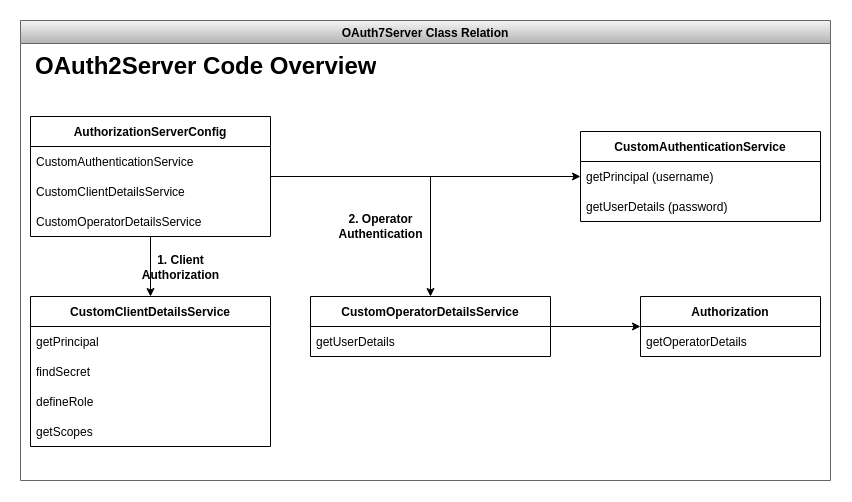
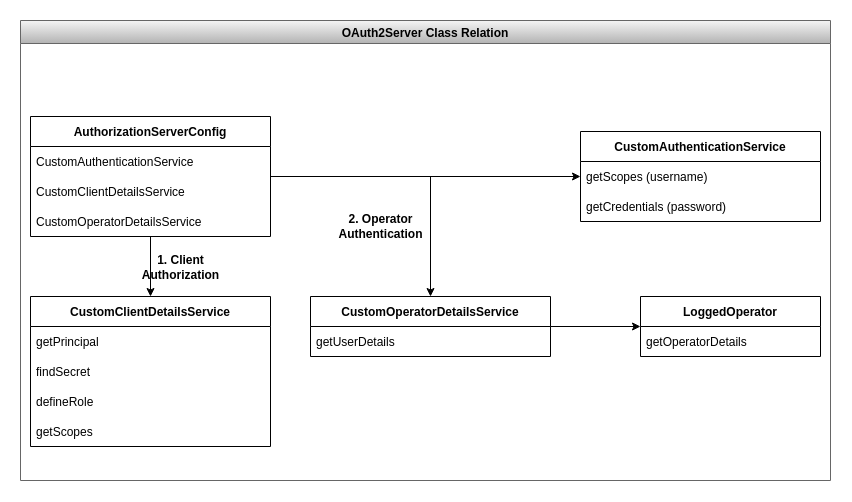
node "OAuth7Server Class Relation": label "OAuth7Server Class Relation" -> "OAuth2Server Class Relation"
node "OAuth2Server Code Overview": removed
node "getPrincipal (username)": label "getPrincipal (username)" -> "getScopes (username)"
node "getUserDetails (password)": label "getUserDetails (password)" -> "getCredentials (password)"
node "Authorization": label "Authorization" -> "LoggedOperator"
